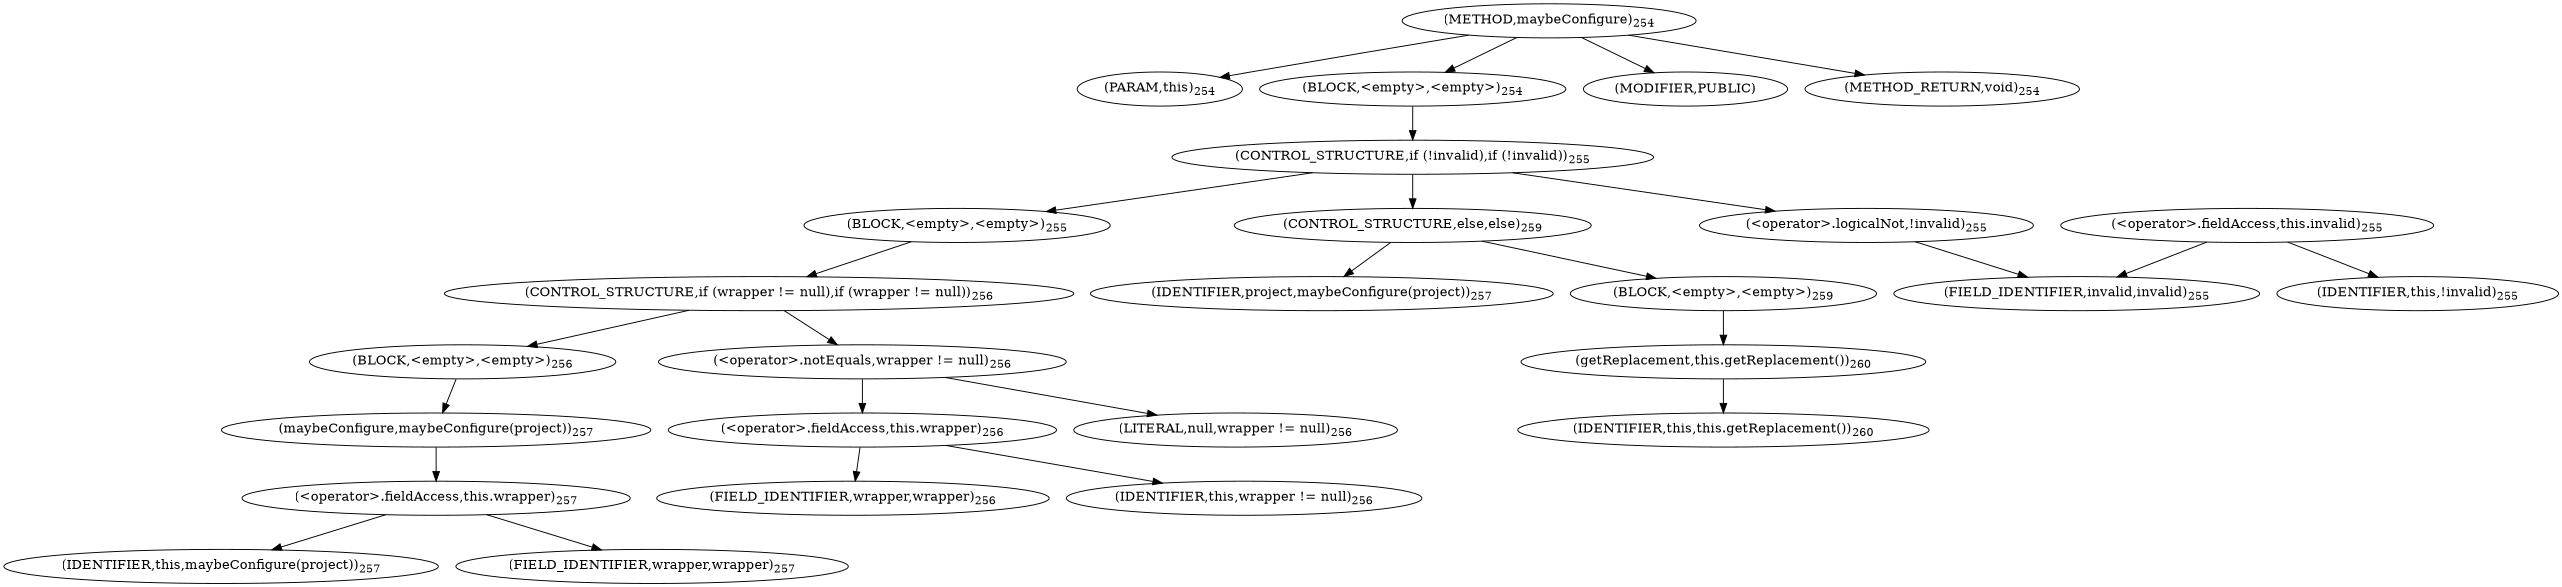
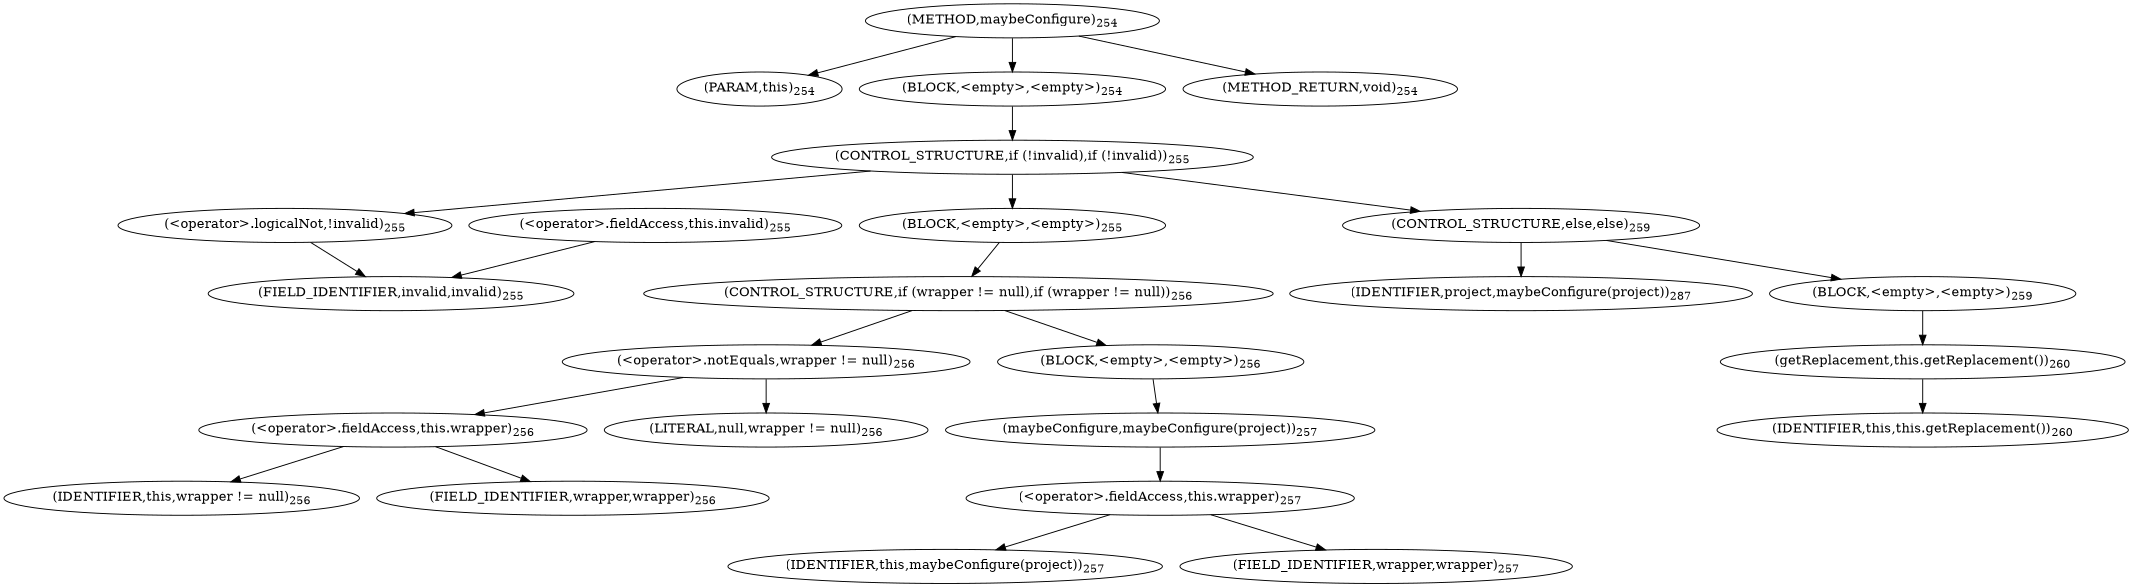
node "(MODIFIER,PUBLIC)": removed
node "(IDENTIFIER,project,maybeConfigure(project))": text "257" -> "287"
node "(IDENTIFIER,this,!invalid)": removed
